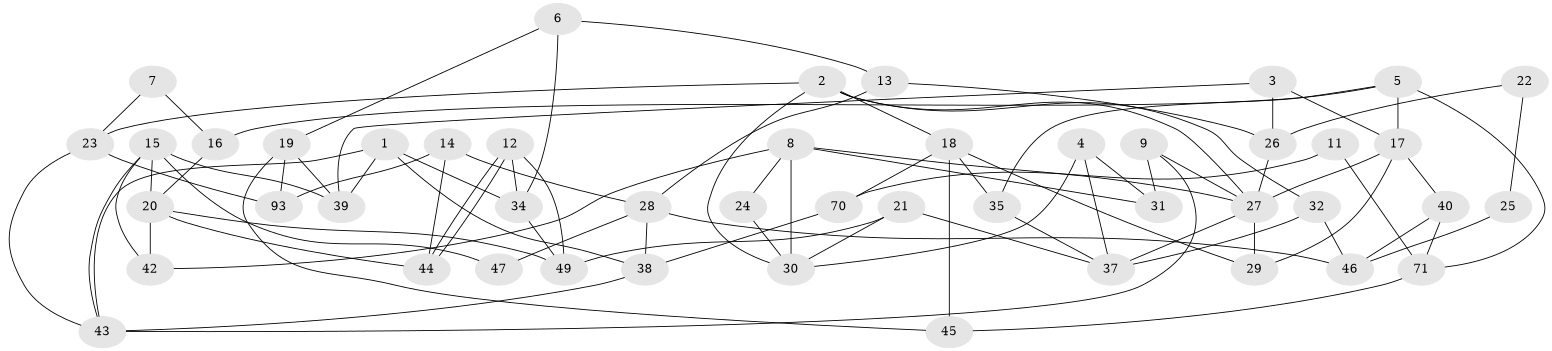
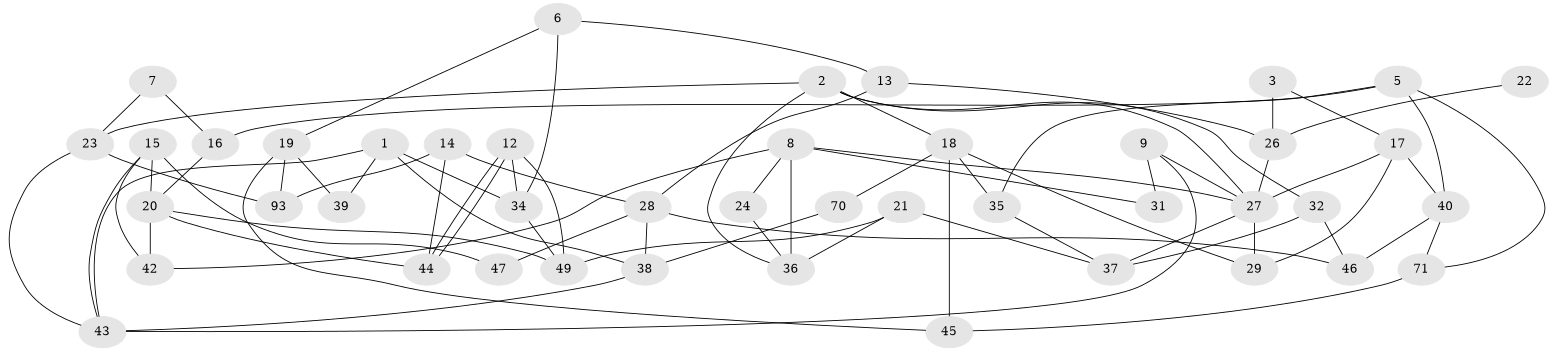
edge "3" -- "39": removed
edge "5" -- "17": now "5" -- "40"
node "4": removed
node "11": removed
edge "15" -- "39": removed
node "25": removed
node "30": label "30" -> "36"
